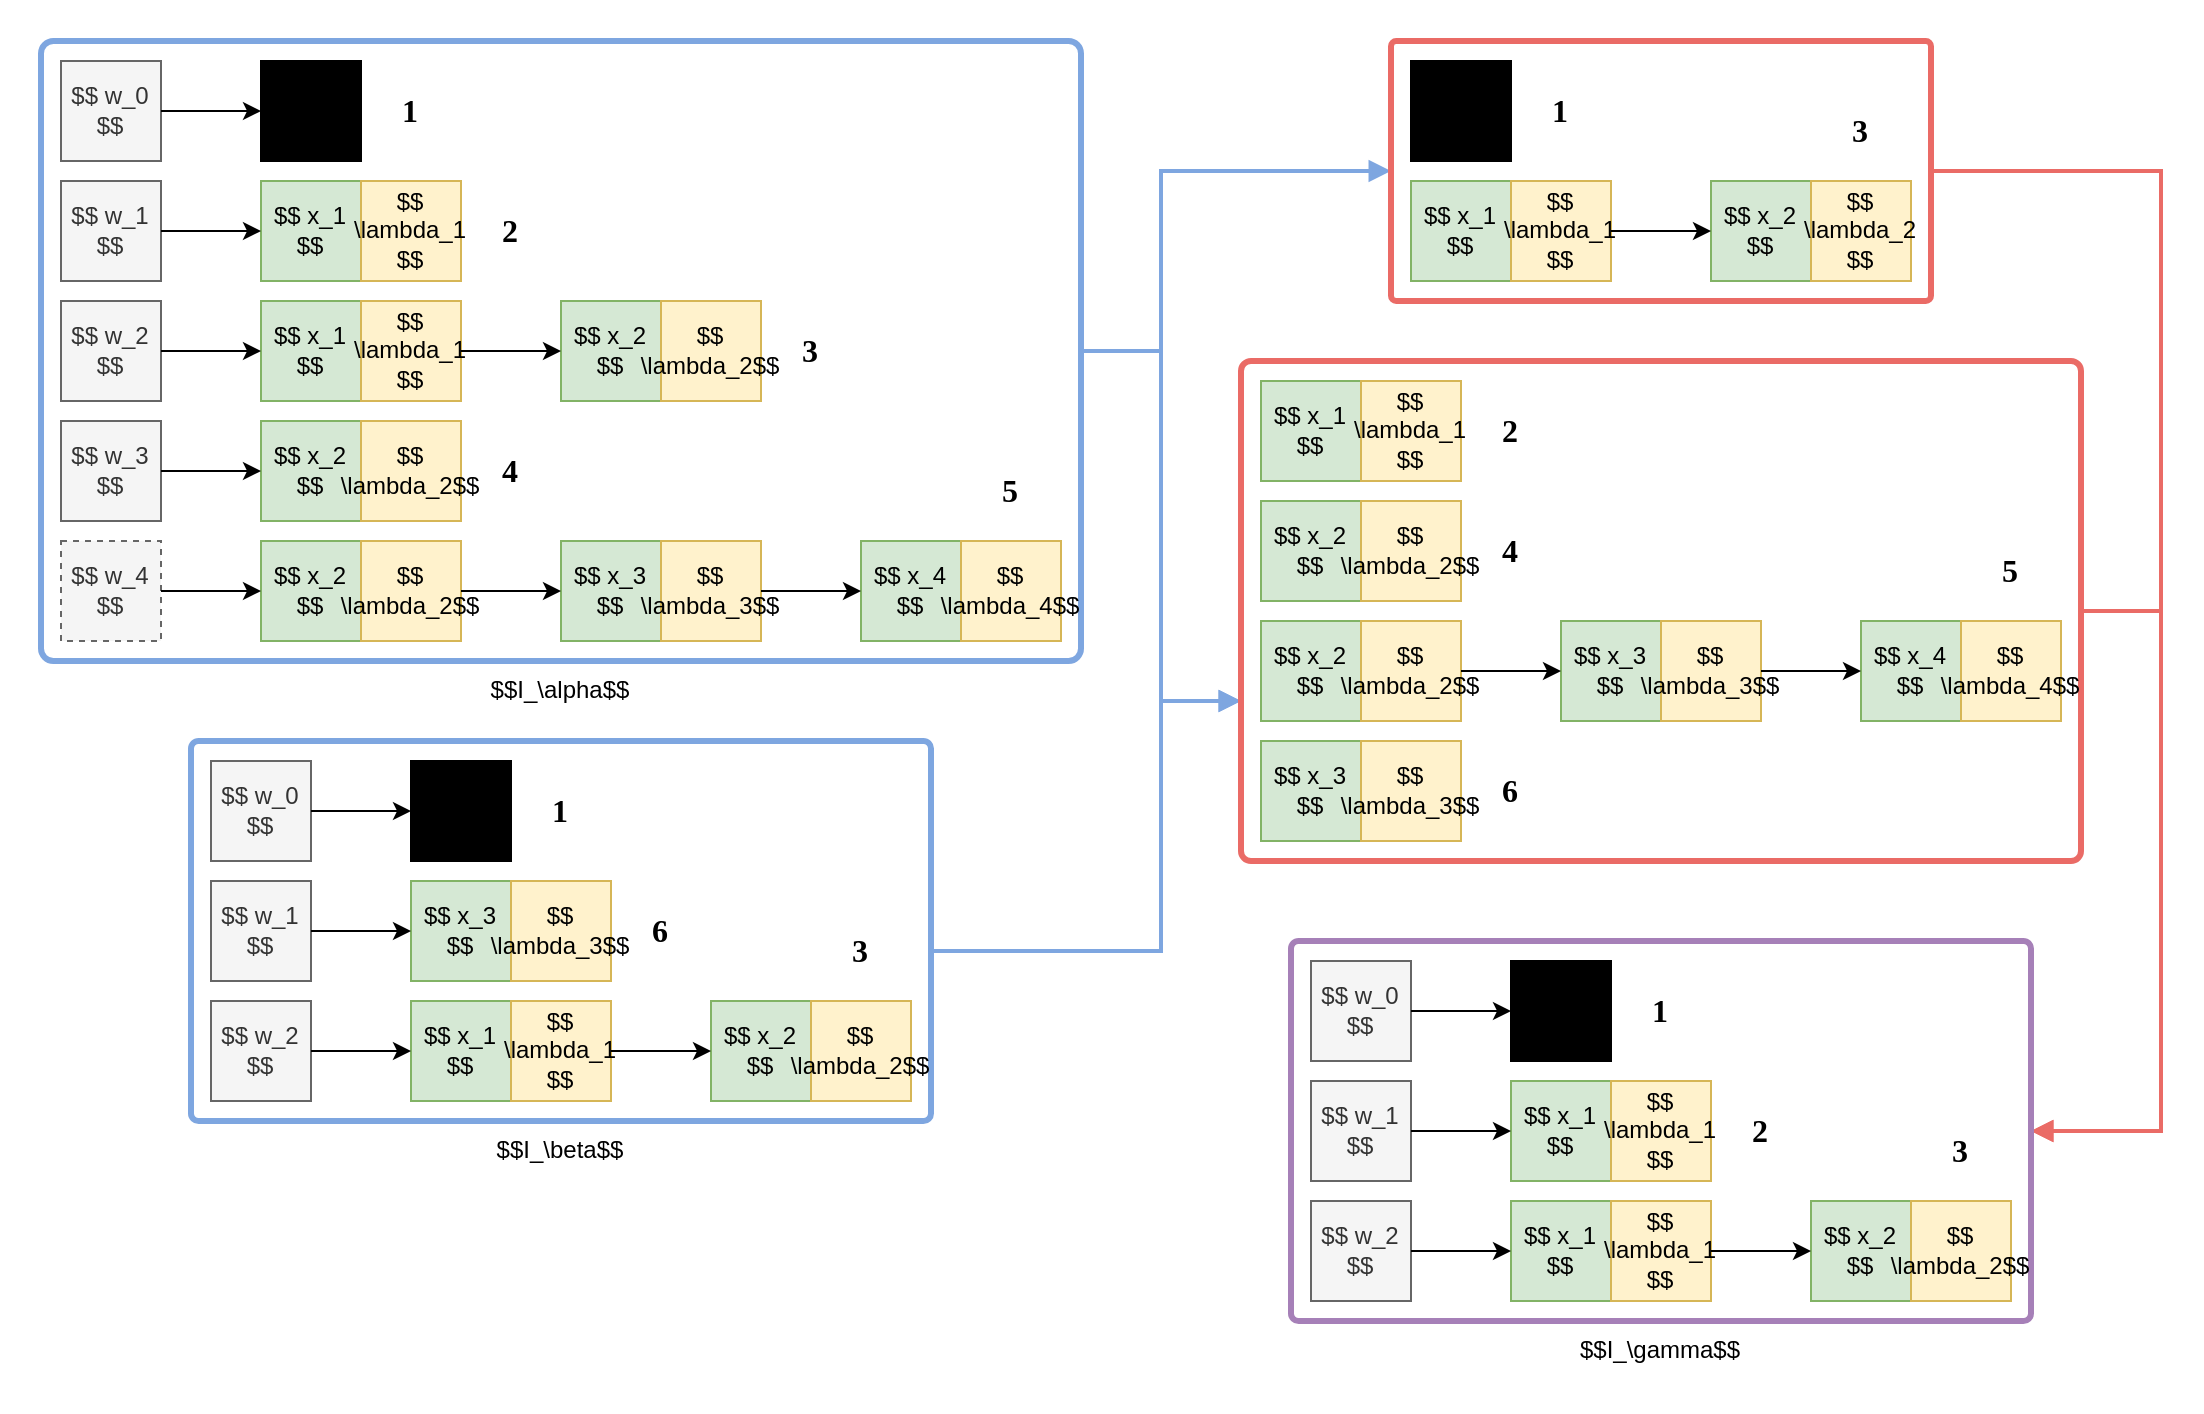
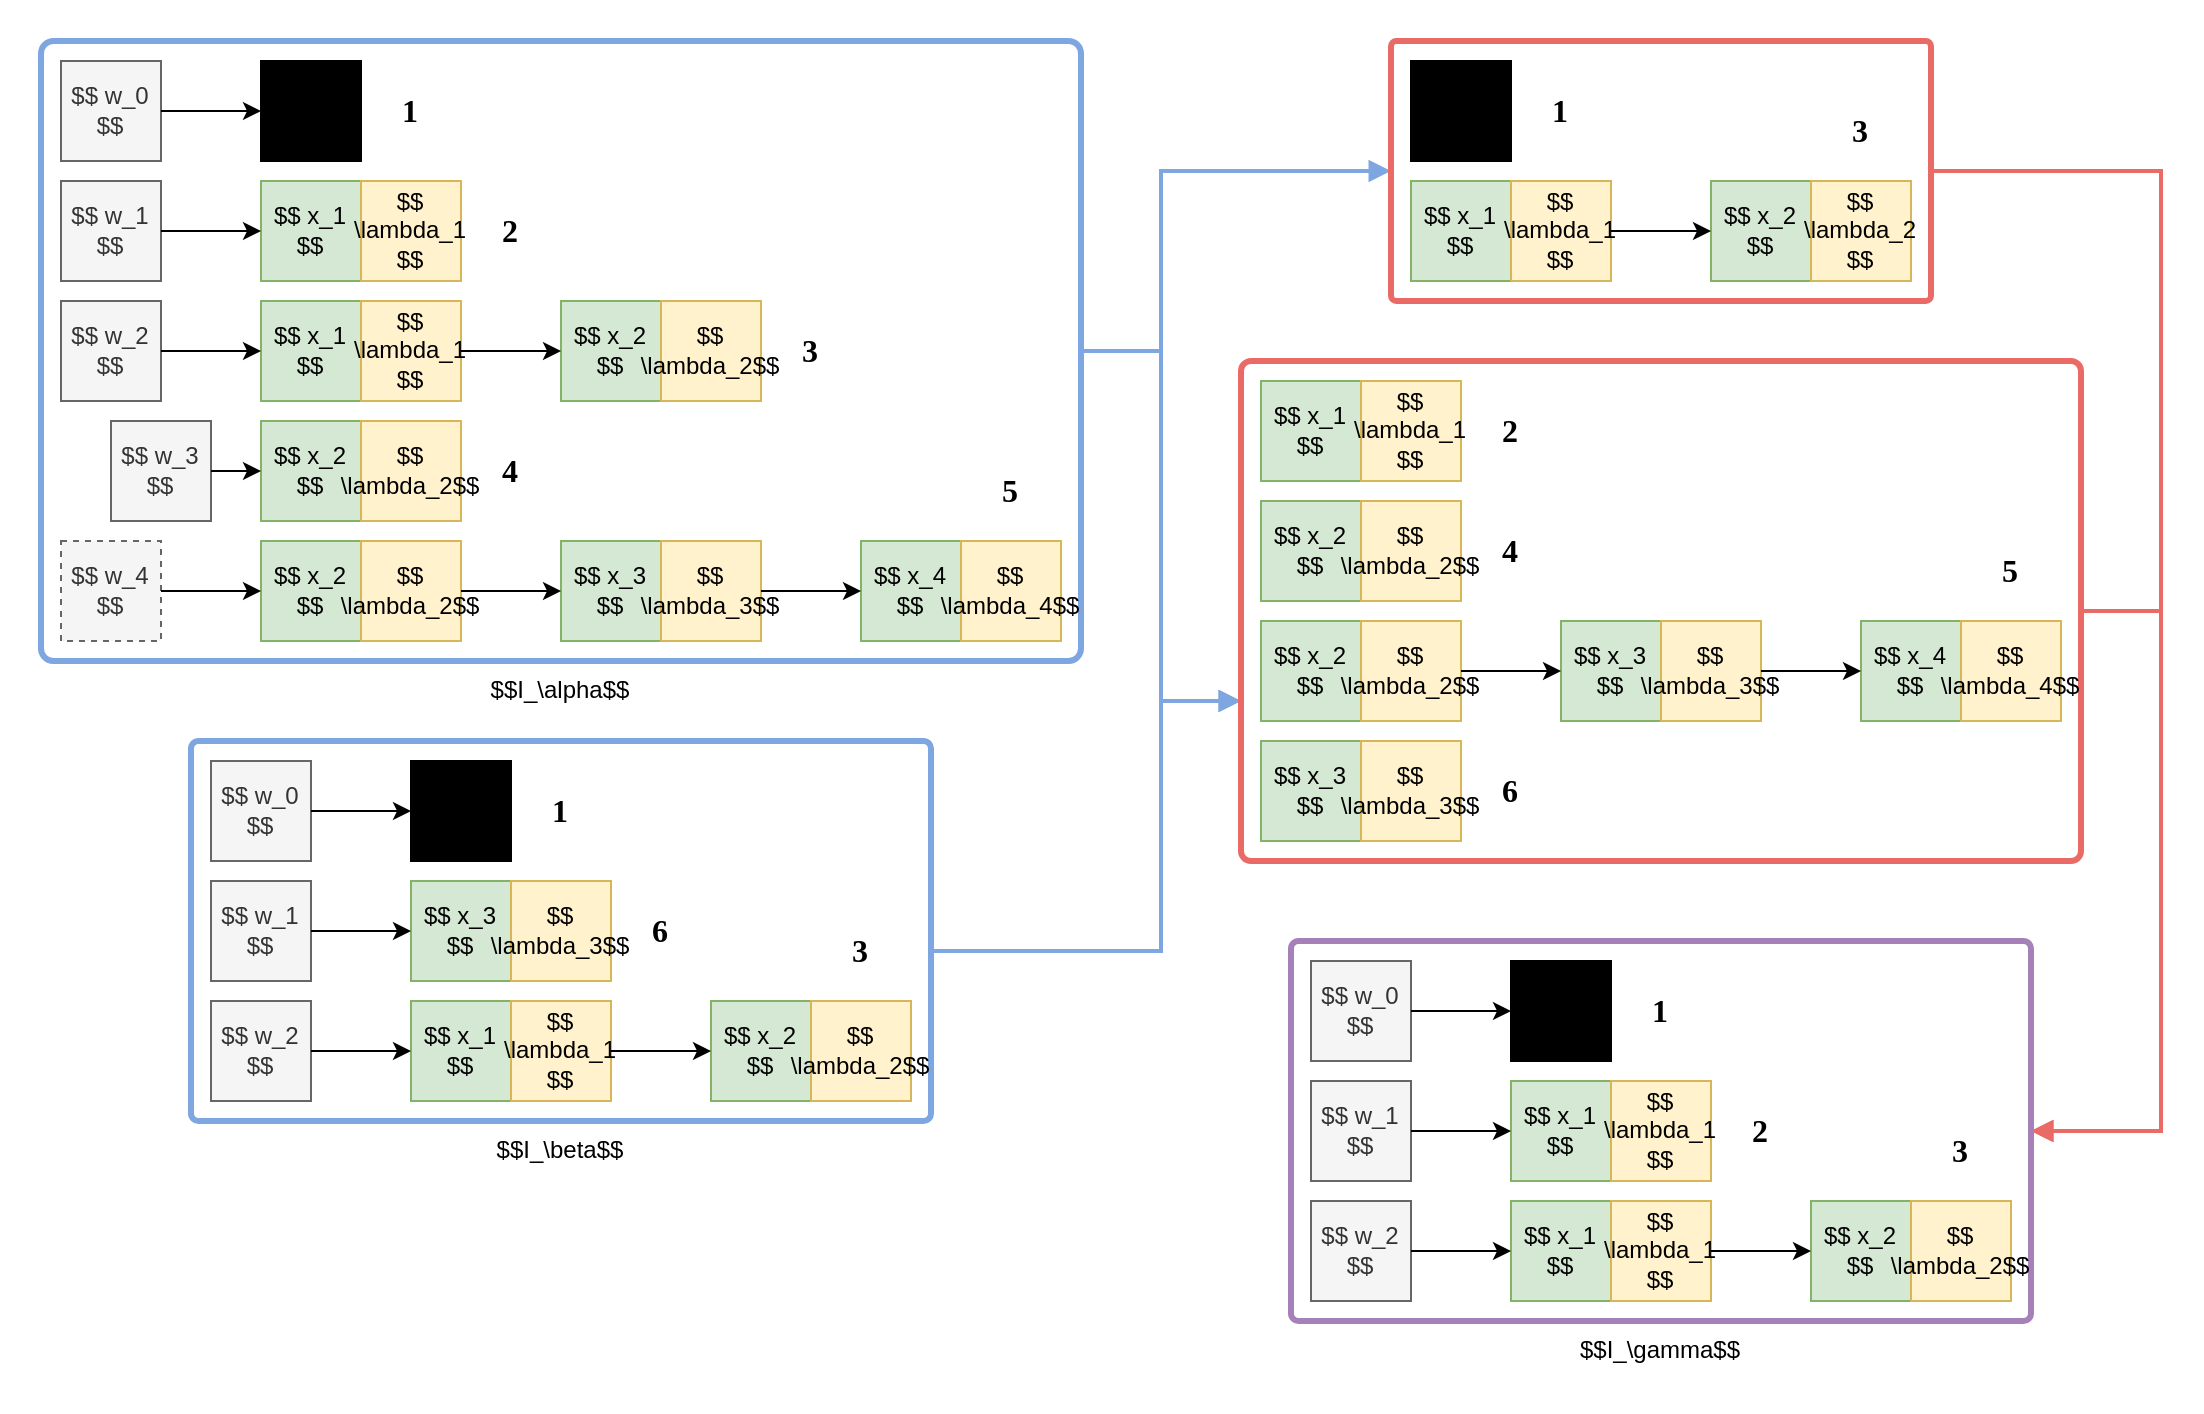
node "$$ w_3 $$": moved (111, 471) -> (161, 471)
